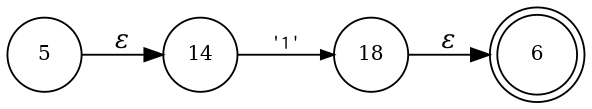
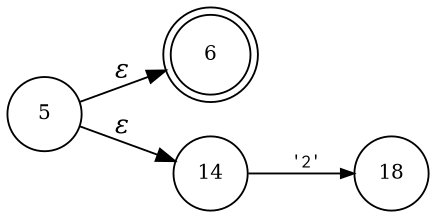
edge "14" -> "18": label "'1'" -> "'2'"
edge "18" -> "6": now "5" -> "6"
